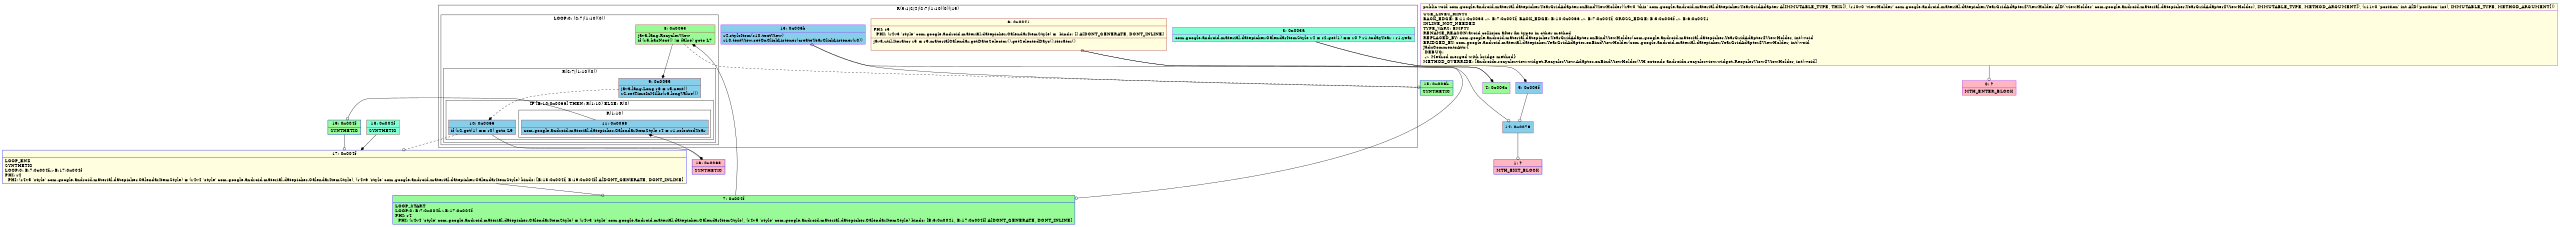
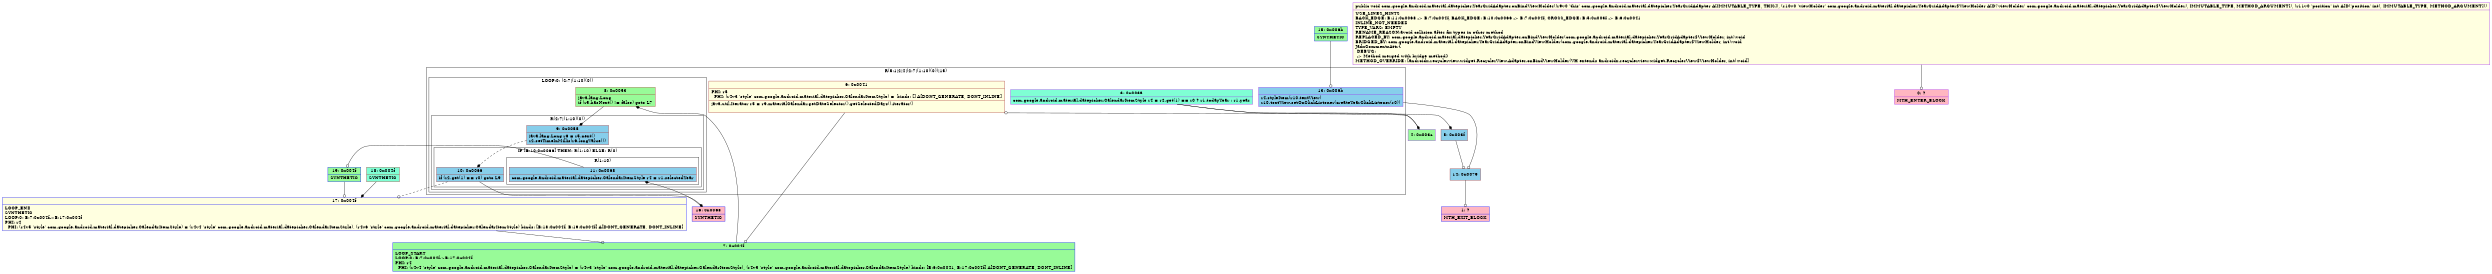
node "8: 0x0053": text "java.lang.RecyclerView" -> "java.lang.Long"
edge "8: 0x0053" -> "15: 0x006b": removed
node "5: 0x003f": color purple -> brown
